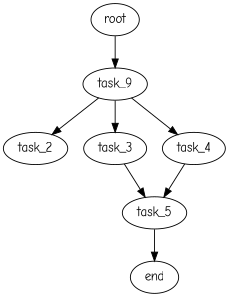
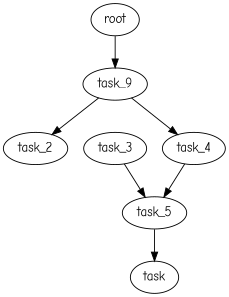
edge "task_9" -> "task_3": removed
node "end": label "end" -> "task"
